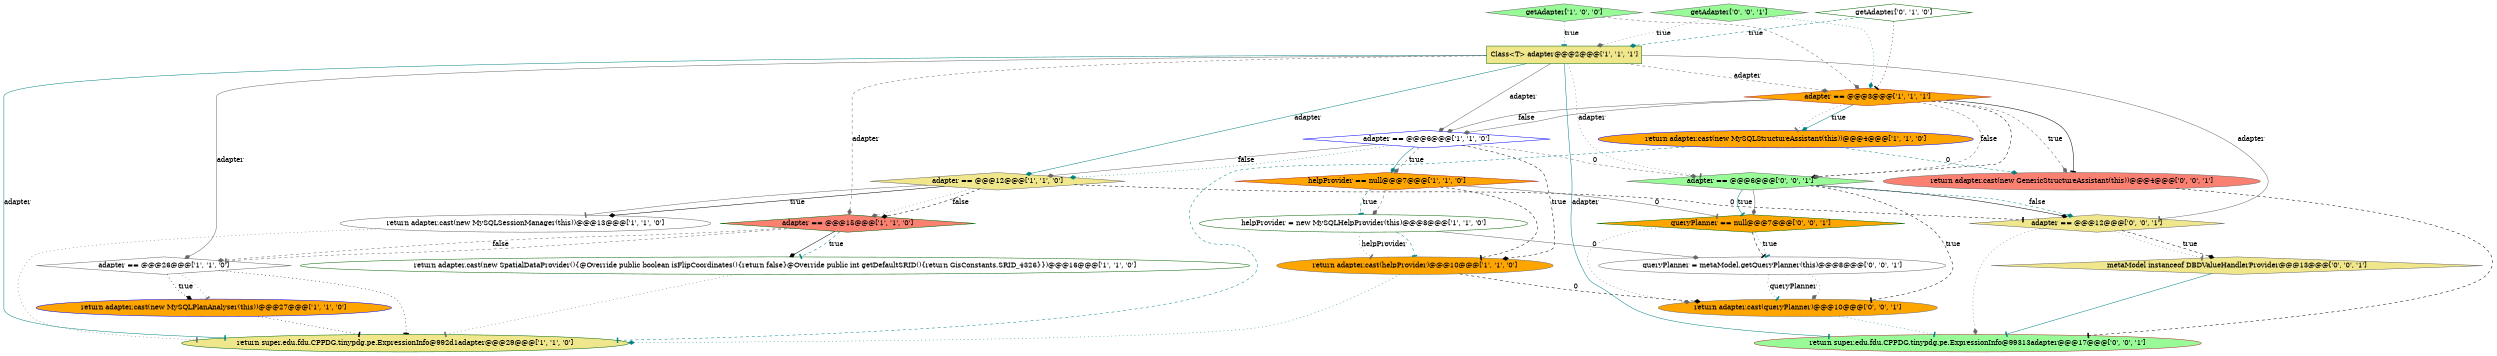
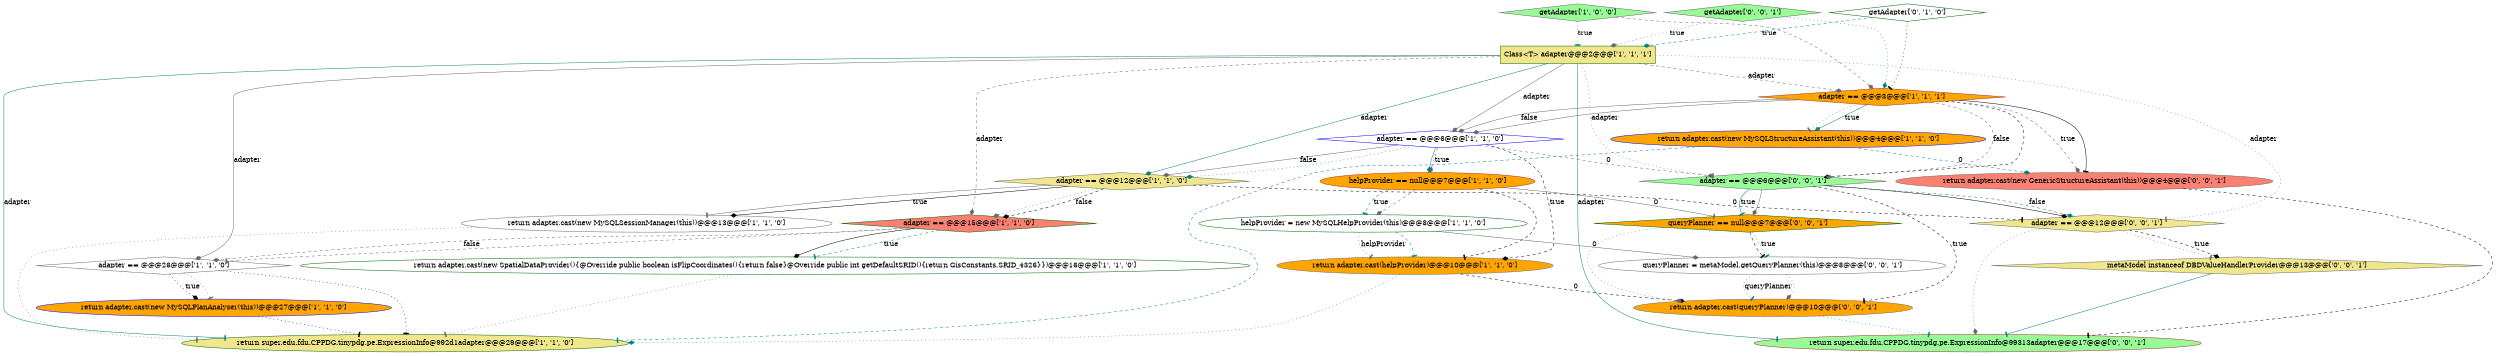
edge "Class<T> adapter@@@2@@@['1', '1', '1']" -> "adapter == @@@12@@@['0', '0', '1']": style solid -> dotted
node "helpProvider == null@@@7@@@['1', '1', '0']": shape diamond -> ellipse
